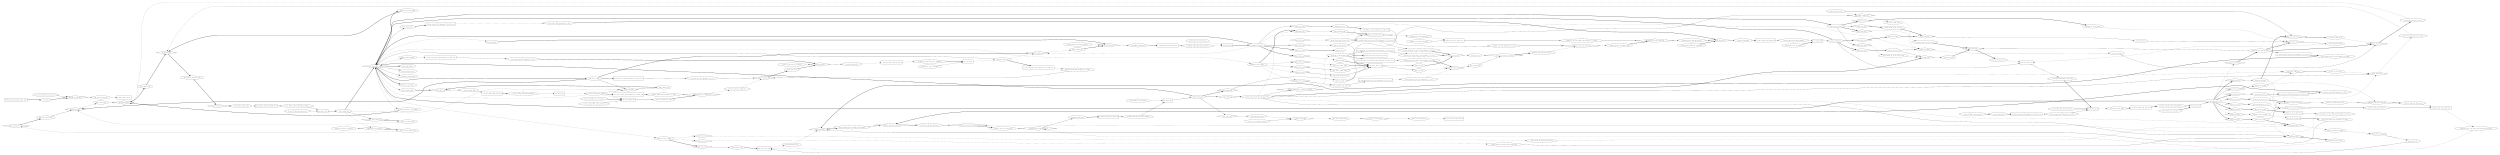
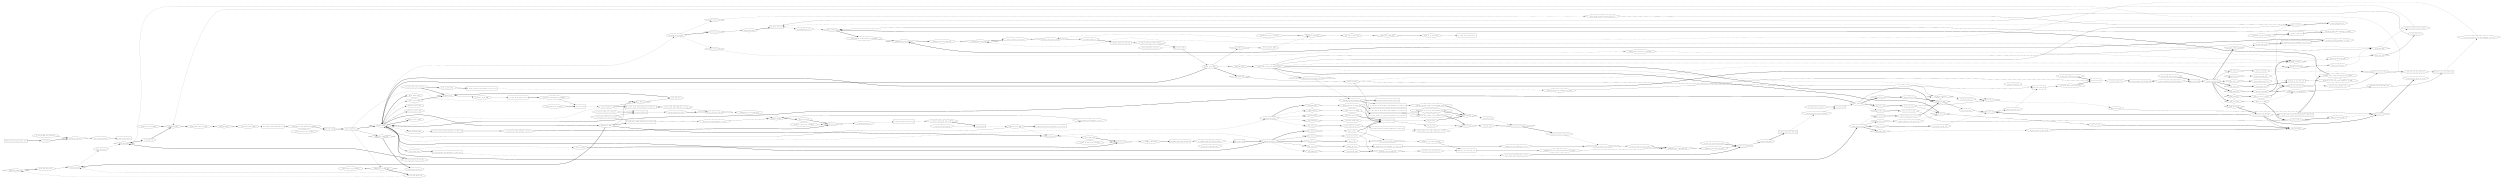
node "R_LOAD_1278_wire_constant": added
edge "call_stmt_984_call" -> "is_Branch_Hazard_984": removed
edge "iregfile_actions_984" -> "slice_1198_inst": now "iregfile_actions_984" -> "slice_1190_inst"
edge "MUX_1118_inst" -> "iexec_rd1_final_1119": removed
edge "iretire_exec_result_memData_5094" -> "MUX_1126_inst": added
edge "R_zero_10_992_wire_constant" -> "MUX_997_inst": added
node "konst_939_wire_constant": added
node "slice_1037_inst": added
node "CONCAT_u8_u16_1258_inst": added
